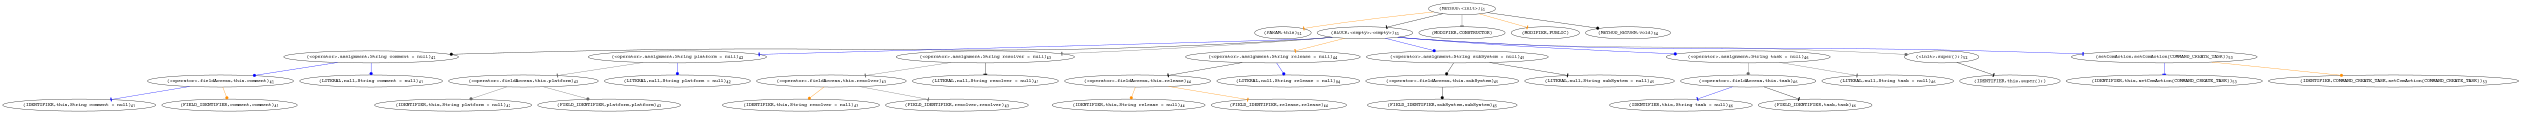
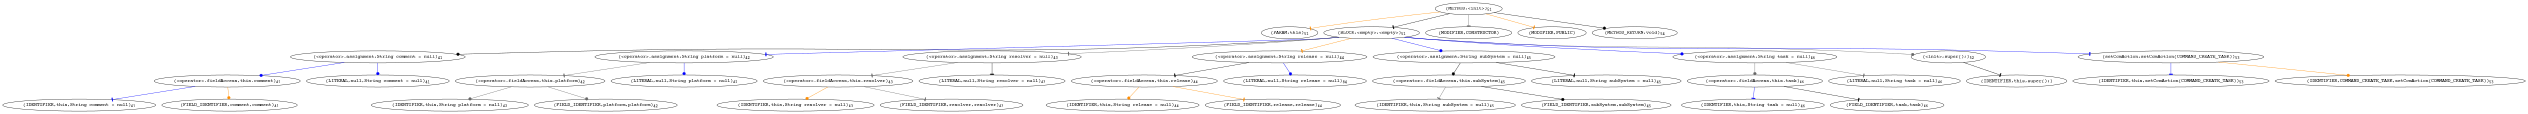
node "(IDENTIFIER,this,String subSystem = null)": added
